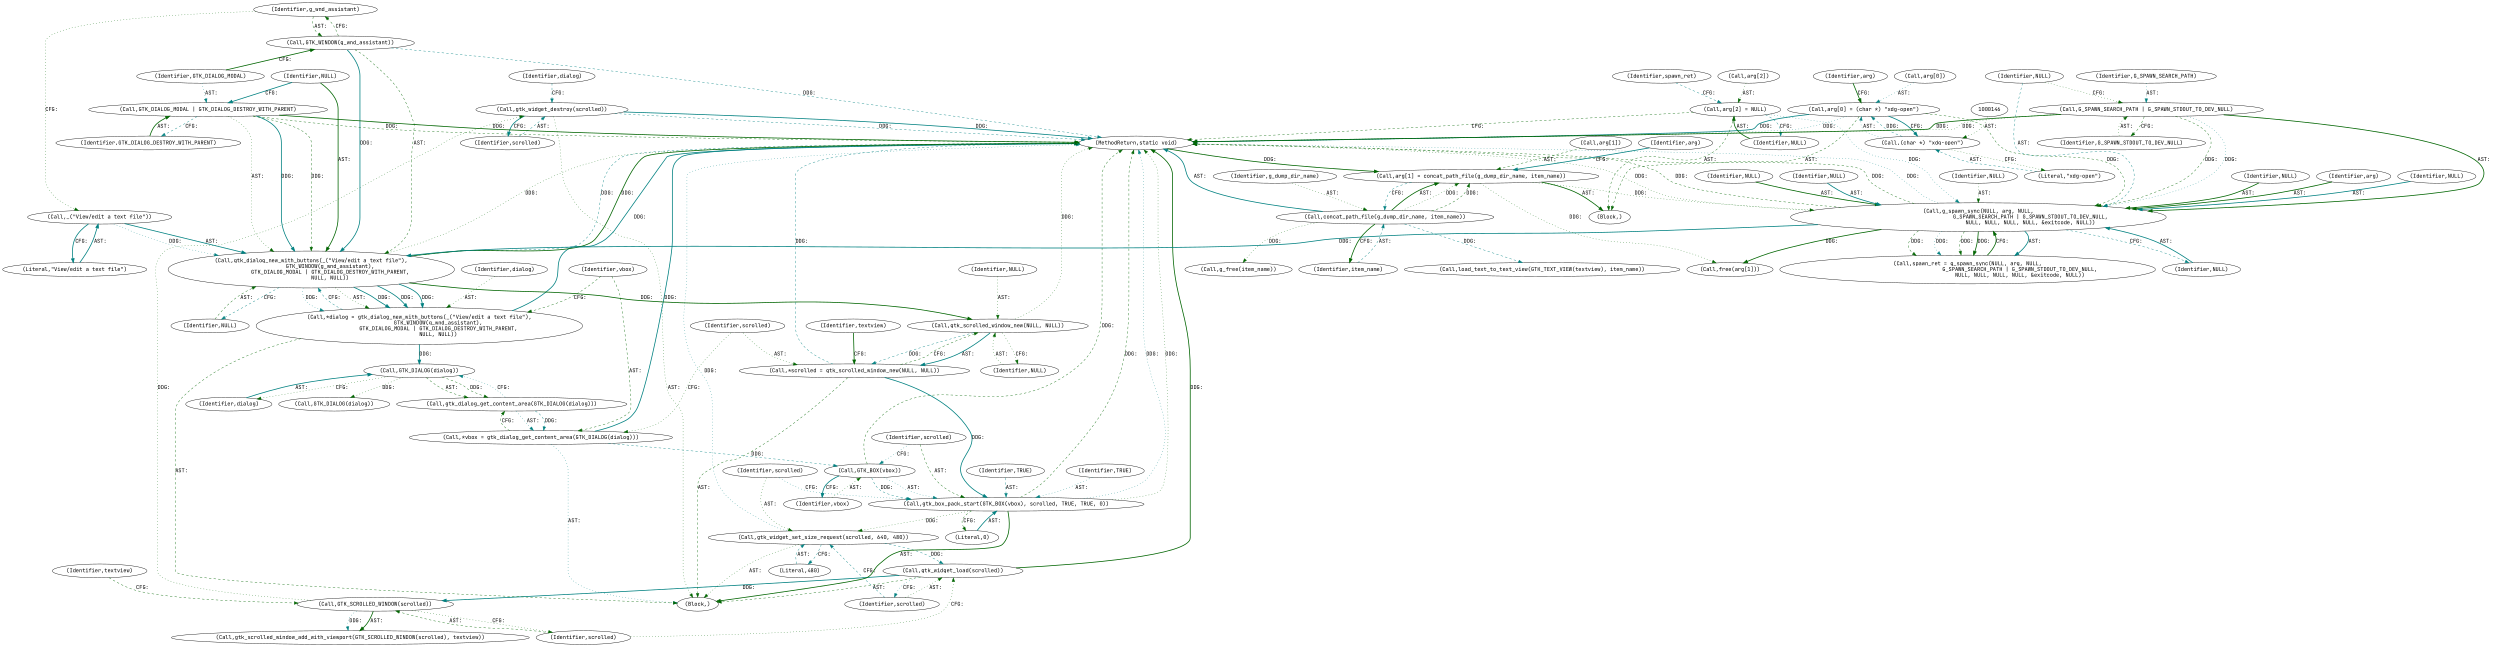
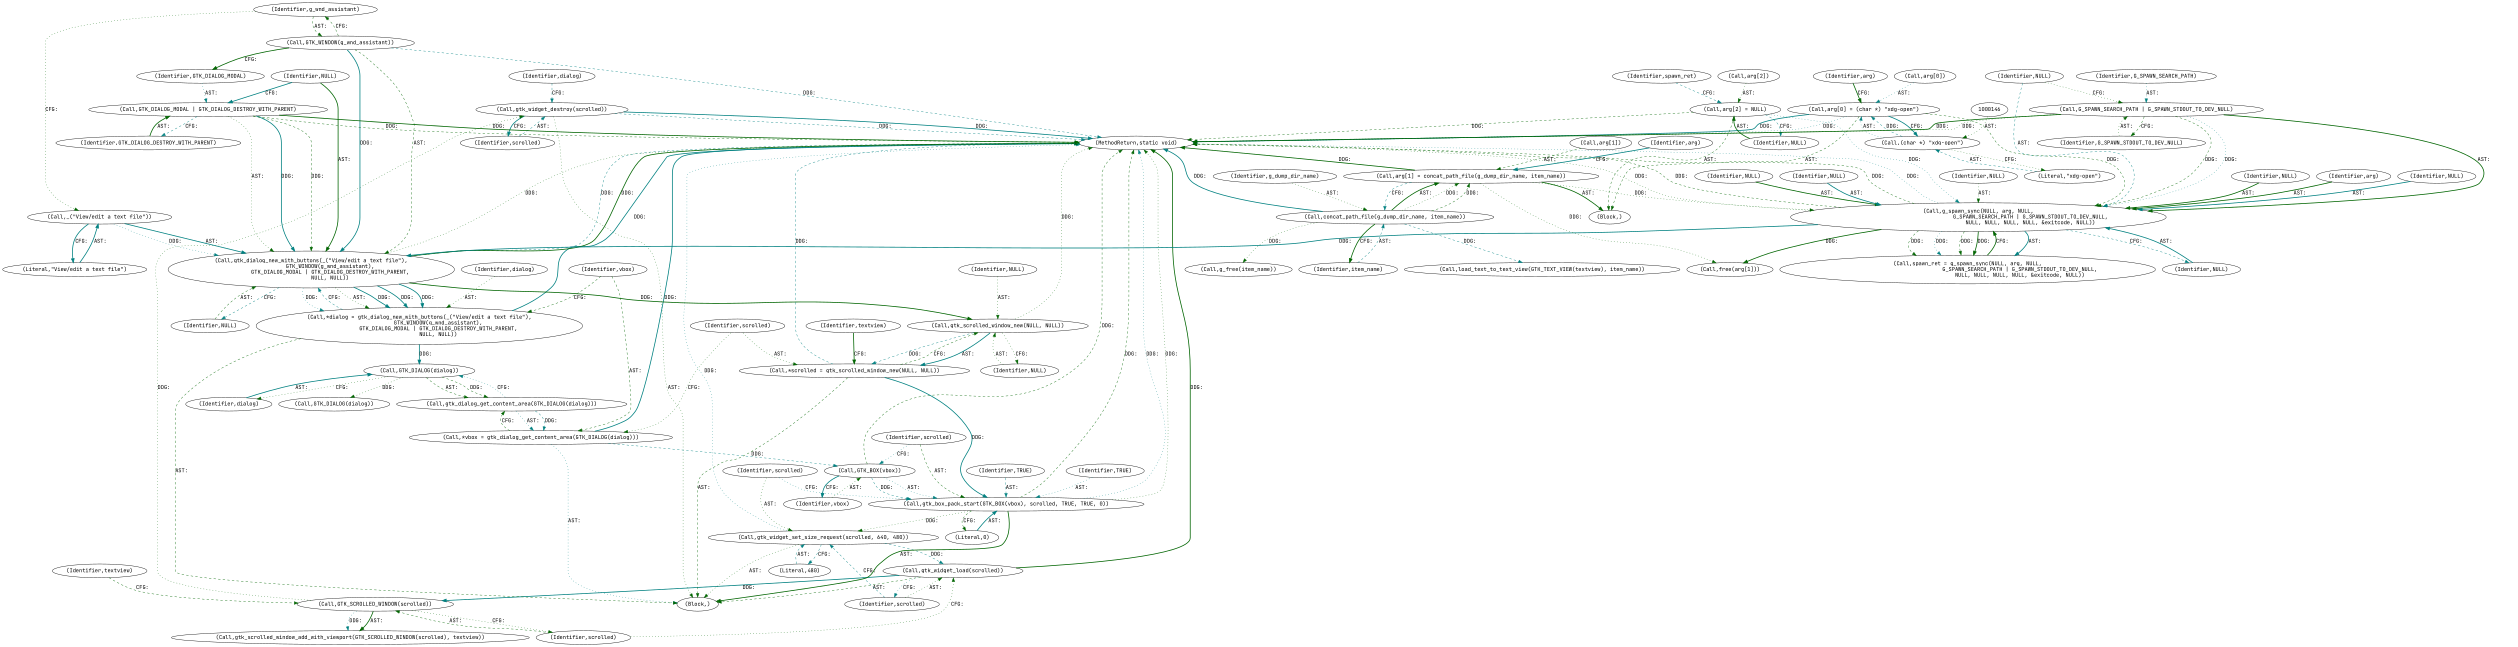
edge "(Identifier,GTK_DIALOG_MODAL)" -> "(Call,GTK_WINDOW(g_wnd_assistant))": reversed
edge "(Call,arg[2] = NULL)" -> "(MethodReturn,static void)": label "CFG: " -> "DDG: "
edge "(MethodReturn,static void)" -> "(Call,arg[1] = concat_path_file(g_dump_dir_name, item_name))": reversed
edge "(Call,concat_path_file(g_dump_dir_name, item_name))" -> "(MethodReturn,static void)": label "AST: " -> "DDG: "
